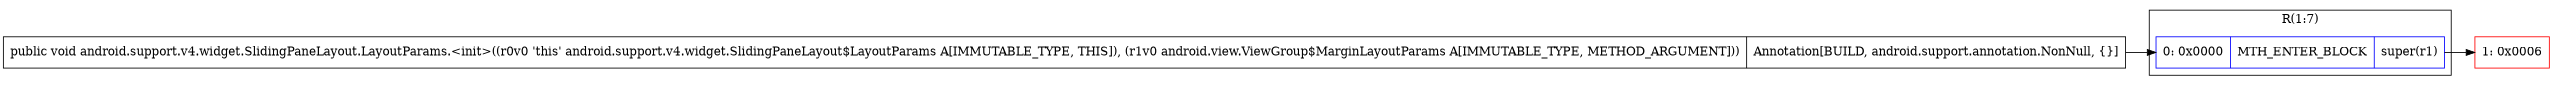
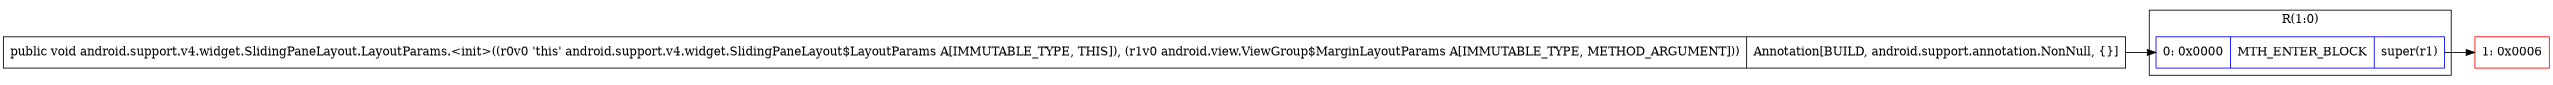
cluster "R(1:7)": label "R(1:7)" -> "R(1:0)"
